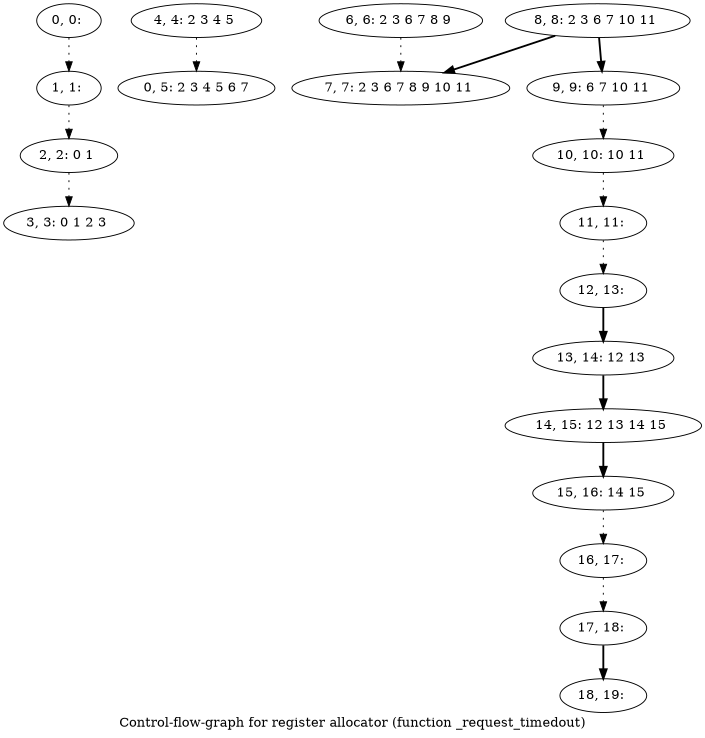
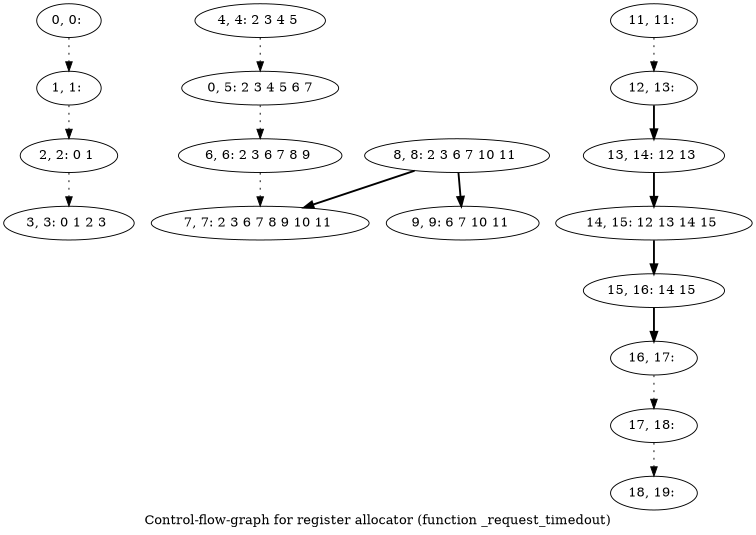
edge "0, 5: 2 3 4 5 6 7" -> "6, 6: 2 3 6 7 8 9": added
node "10, 10: 10 11": removed
edge "15, 16: 14 15" -> "16, 17:": style dotted -> bold
edge "17, 18:" -> "18, 19:": style bold -> dotted
